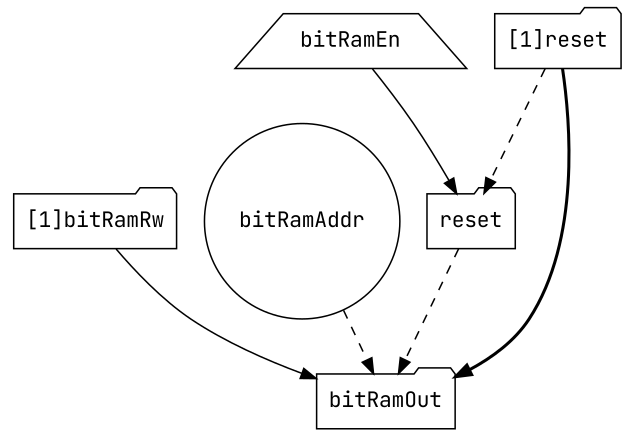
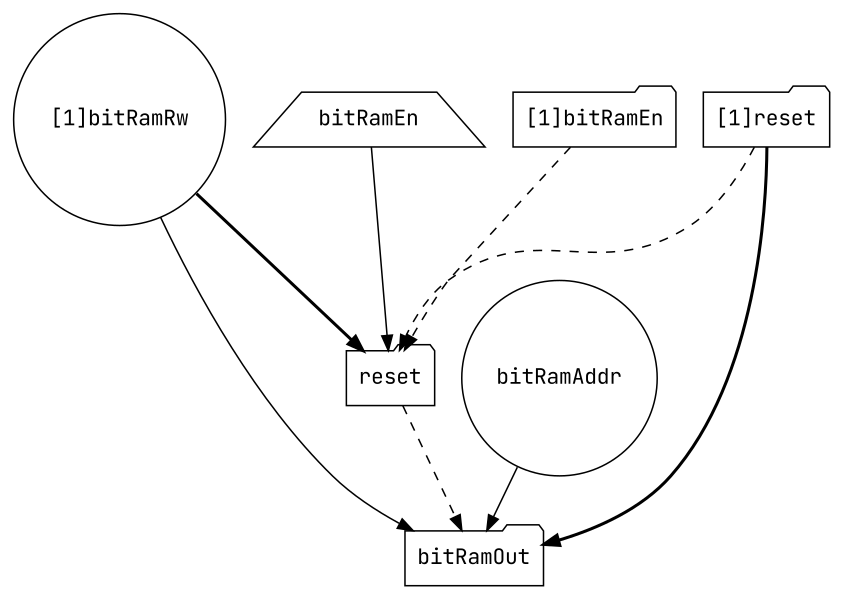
node "[1]bitRamEn": added
node "[1]bitRamRw": shape folder -> circle
edge "[1]bitRamRw" -> "reset": added
edge "bitRamAddr" -> "bitRamOut": style dashed -> solid
